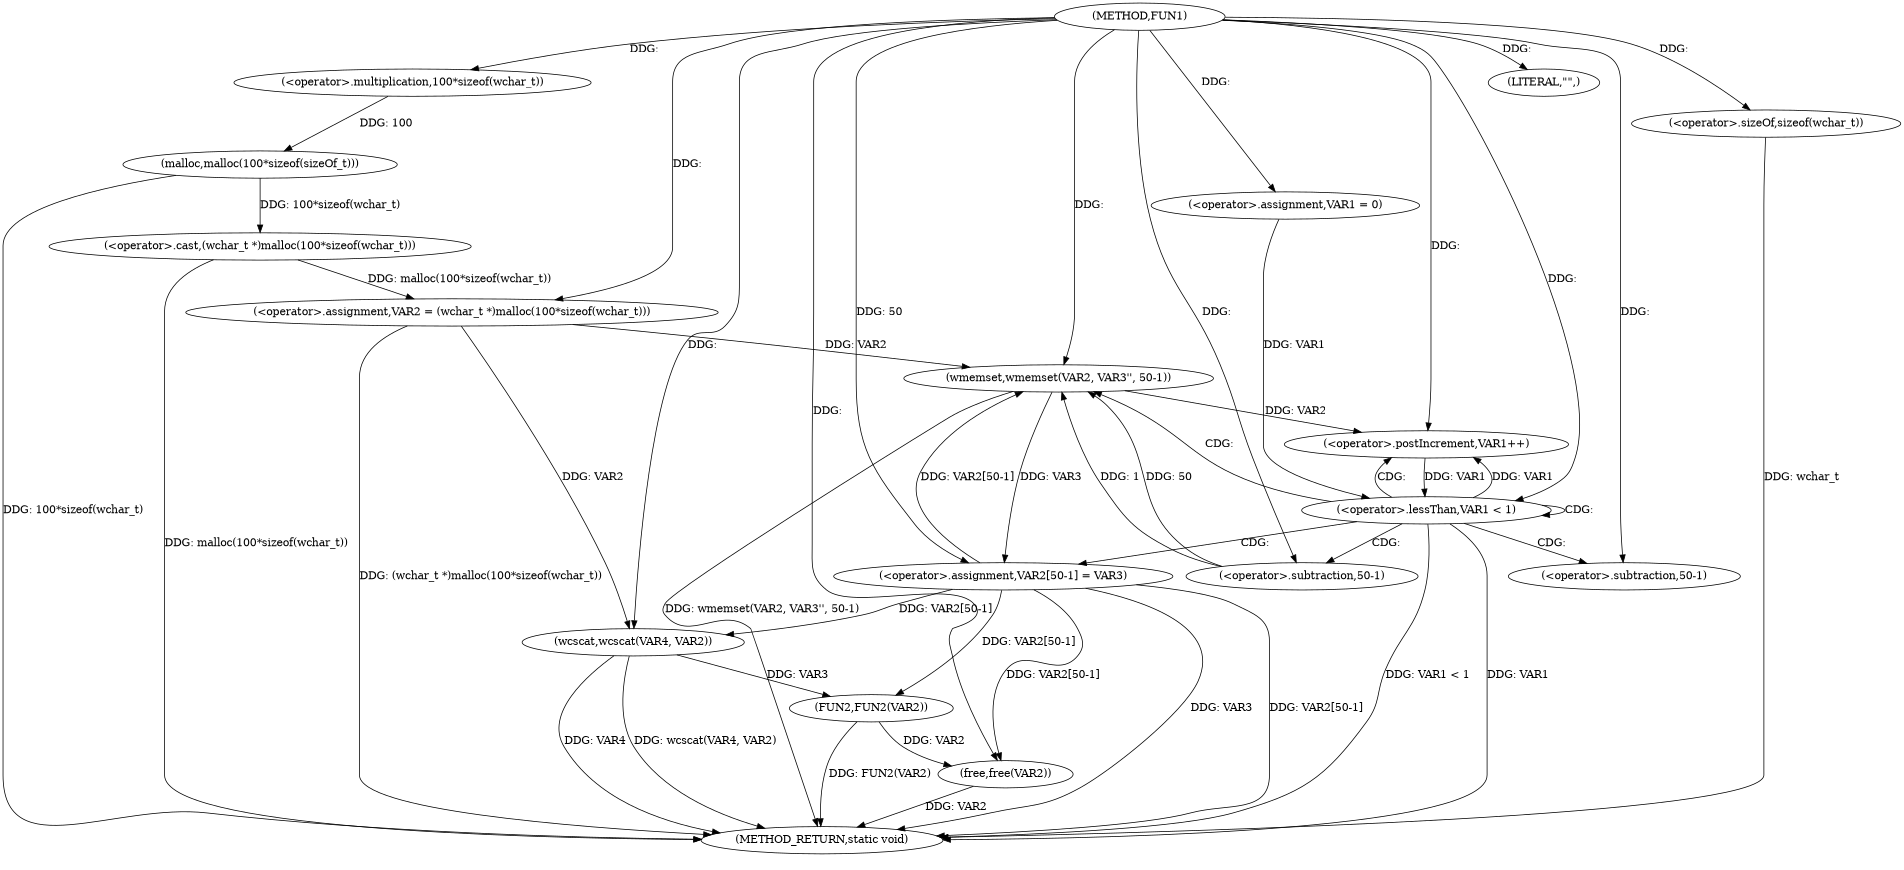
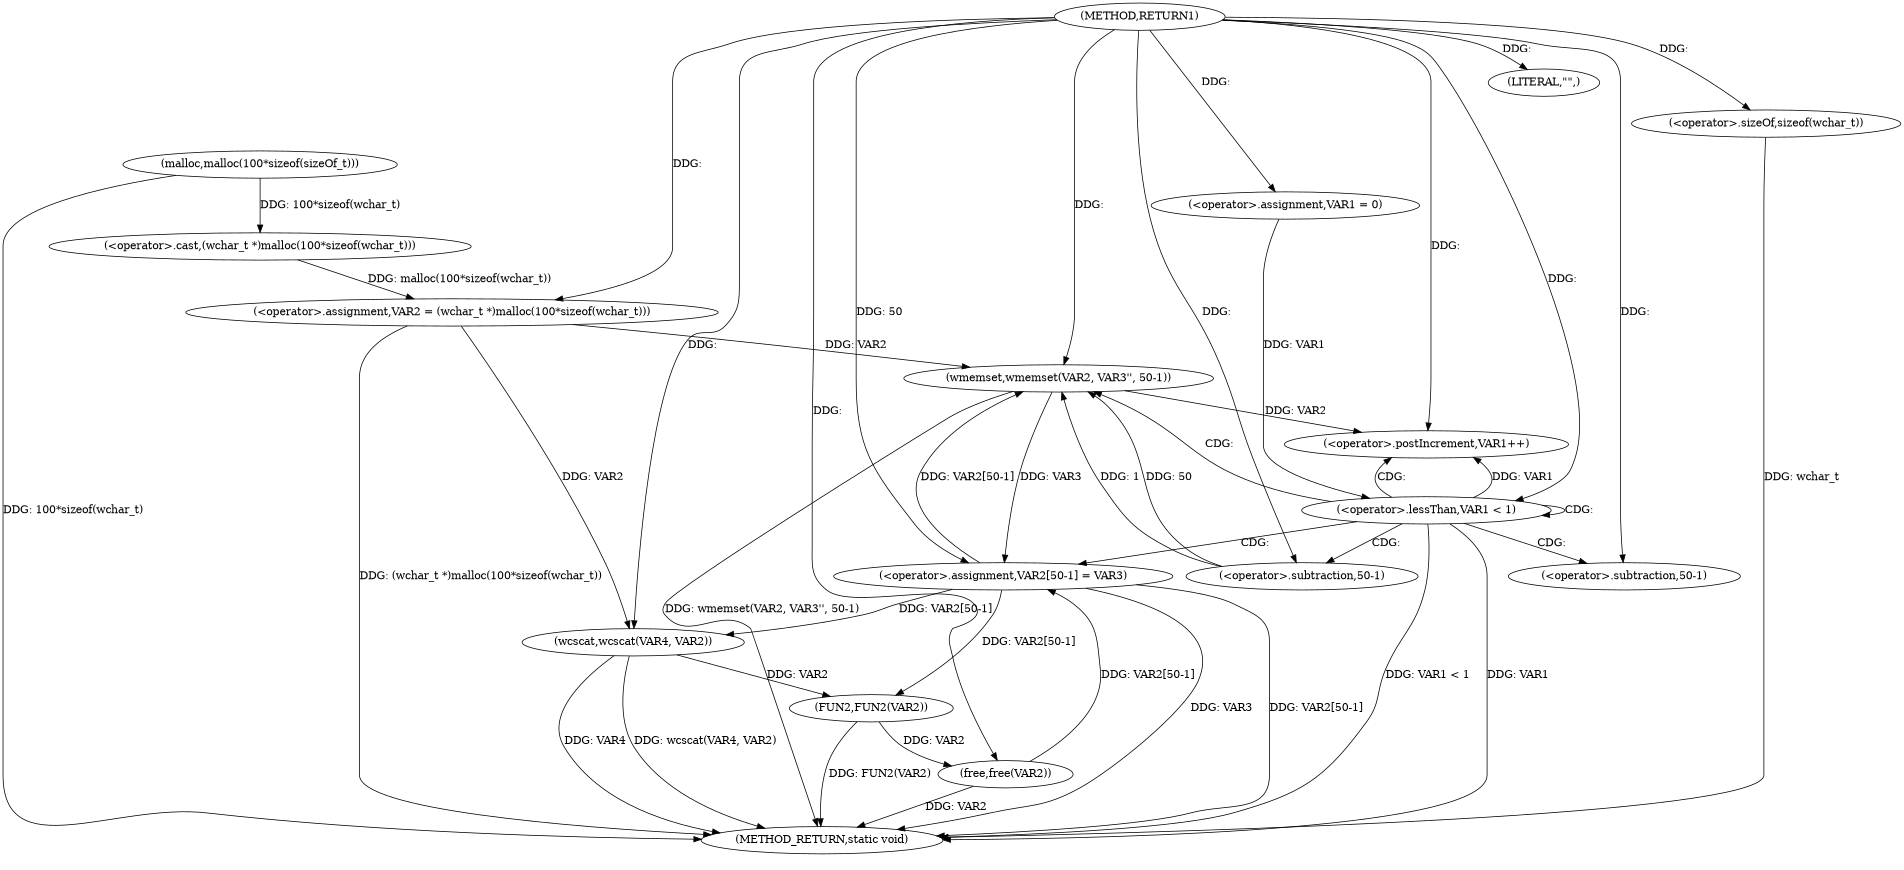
node "(METHOD,FUN1)": label "(METHOD,FUN1)" -> "(METHOD,RETURN1)"
node "(<operator>.multiplication,100*sizeof(wchar_t))": removed
edge "(<operator>.postIncrement,VAR1++)" -> "(<operator>.lessThan,VAR1 < 1)": removed, label "DDG: VAR1"
edge "(<operator>.assignment,VAR2[50-1] = VAR3)" -> "(free,free(VAR2))": reversed
edge "(wcscat,wcscat(VAR4, VAR2))" -> "(FUN2,FUN2(VAR2))": label "DDG: VAR3" -> "DDG: VAR2"
edge "(<operator>.cast,(wchar_t *)malloc(100*sizeof(wchar_t)))" -> "(METHOD_RETURN,static void)": removed, label "DDG: malloc(100*sizeof(wchar_t))"
